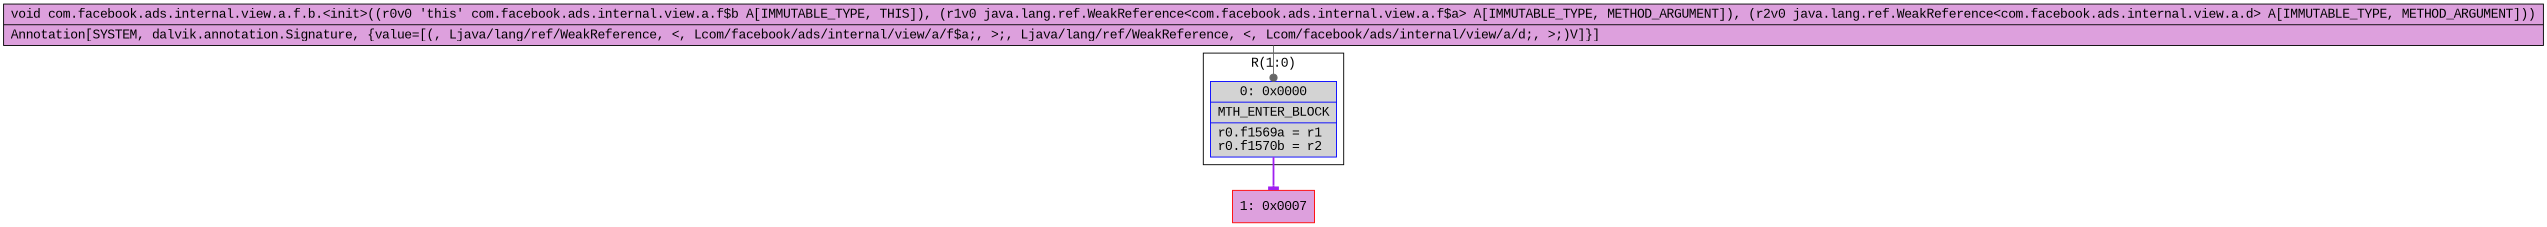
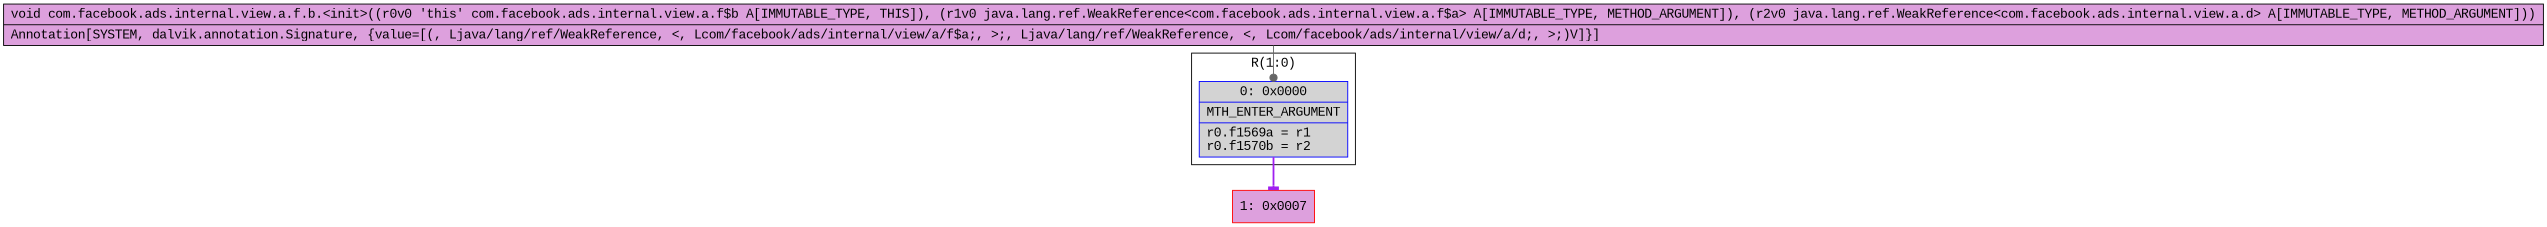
node "0: 0x0000": text "MTH_ENTER_BLOCK" -> "MTH_ENTER_ARGUMENT"
